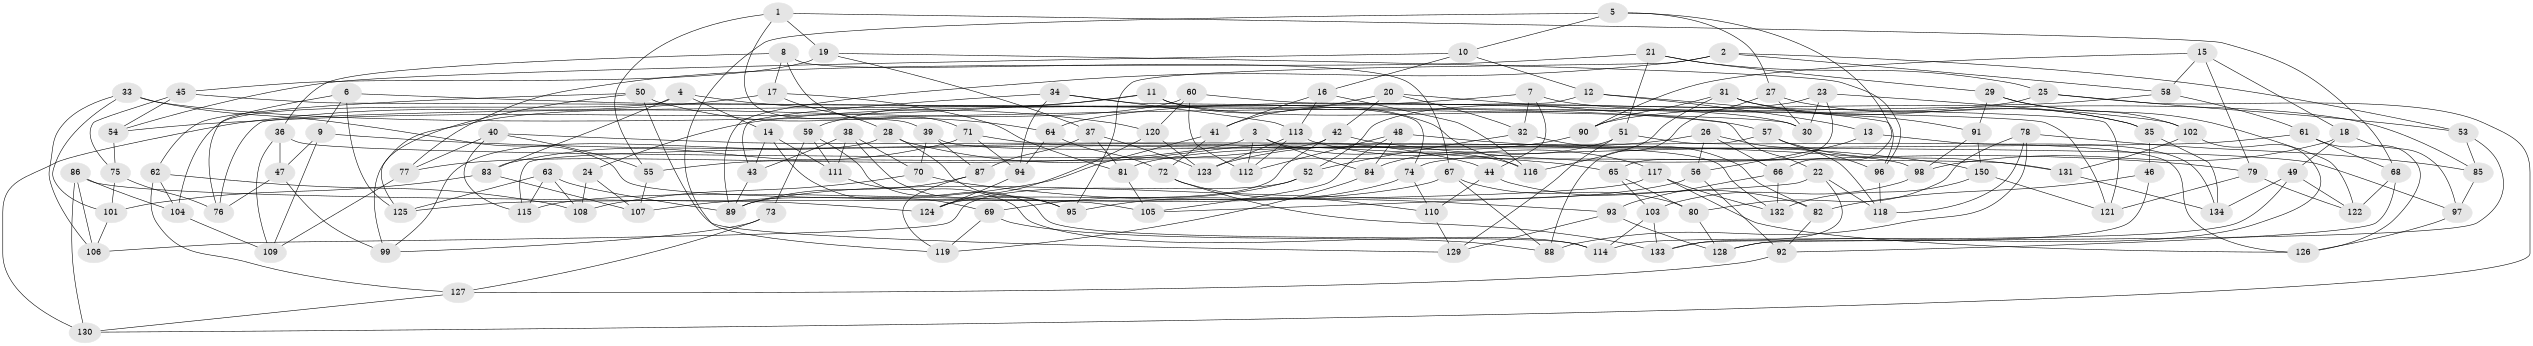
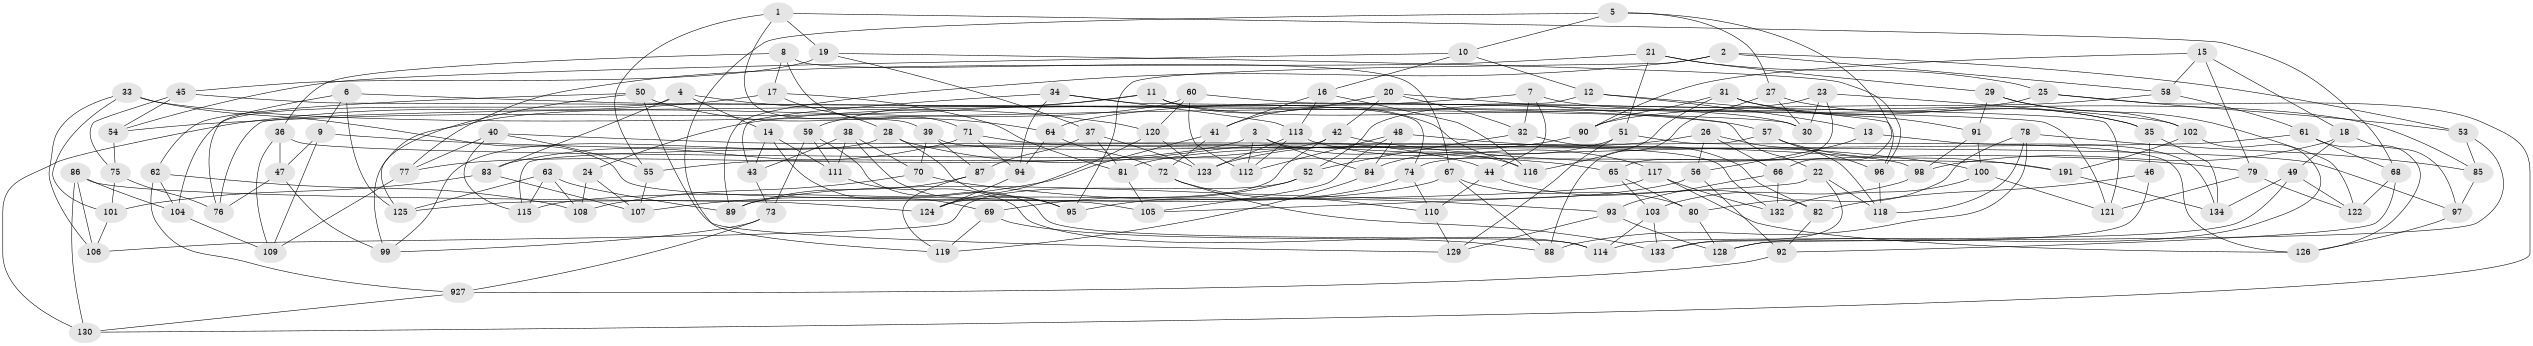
node "150": label "150" -> "100"
node "131": label "131" -> "191"
edge "43" -- "89": now "43" -- "73"
node "127": label "127" -> "927"
